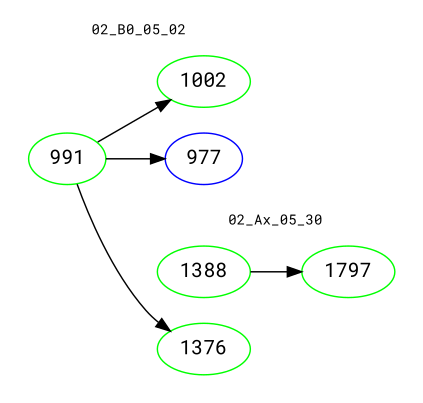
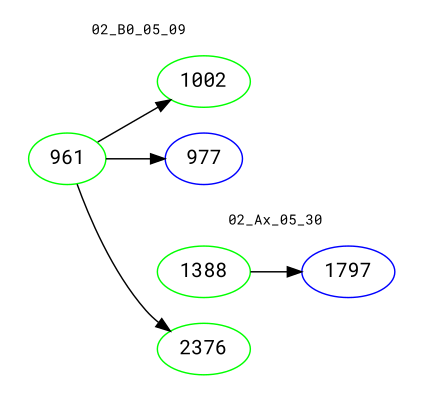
cluster "02_B0_05_02": label "02_B0_05_02" -> "02_B0_05_09"
node "991": label "991" -> "961"
node "1797": color green -> blue
node "1376": label "1376" -> "2376"
